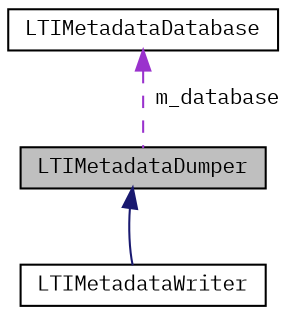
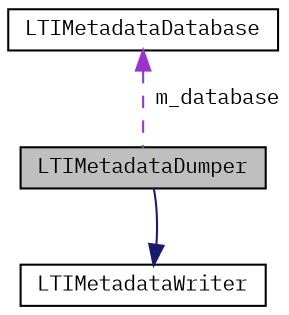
edge "LTIMetadataWriter" -> "LTIMetadataDumper": reversed
